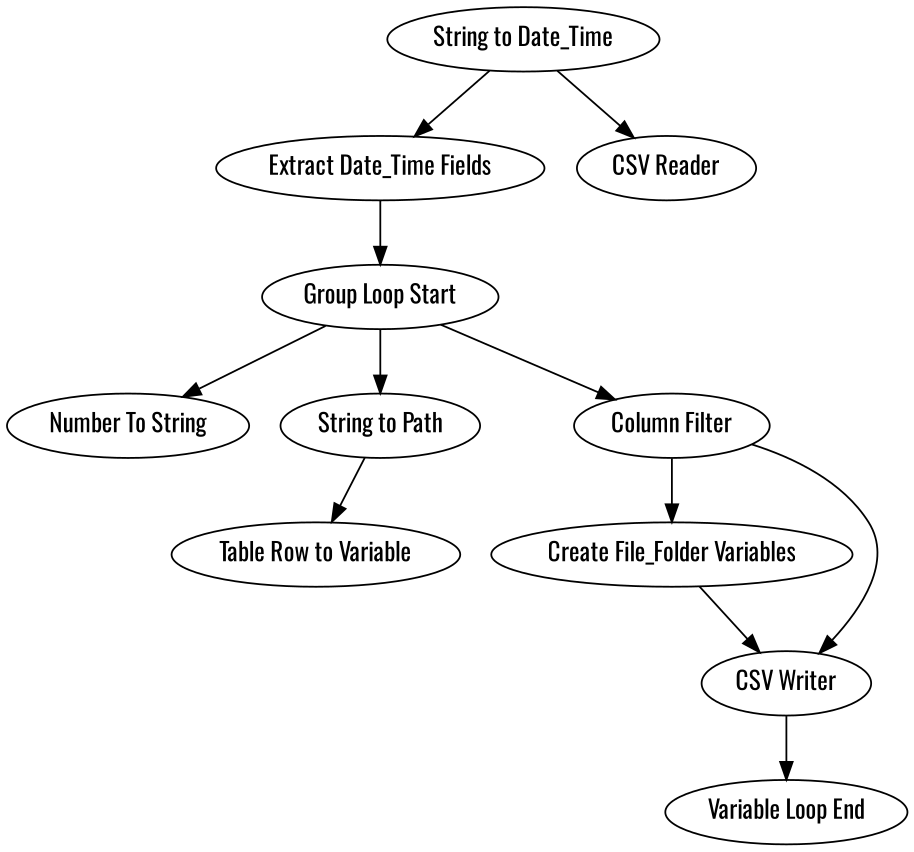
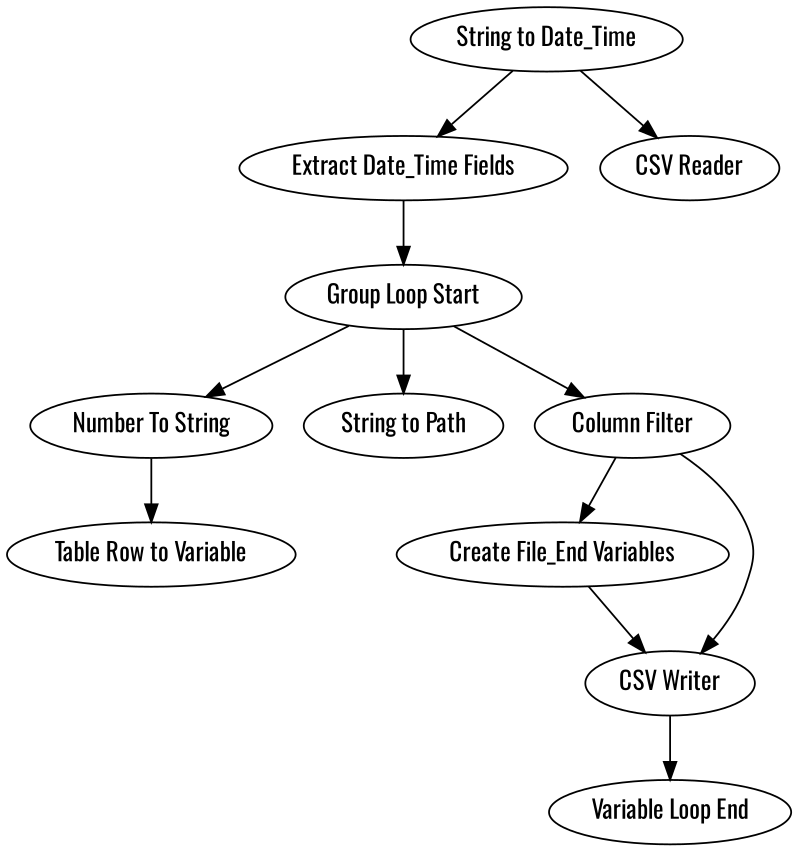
edge "String to Path" -> "Table Row to Variable": now "Number To String" -> "Table Row to Variable"
node "Create File_Folder Variables": label "Create File_Folder Variables" -> "Create File_End Variables"
